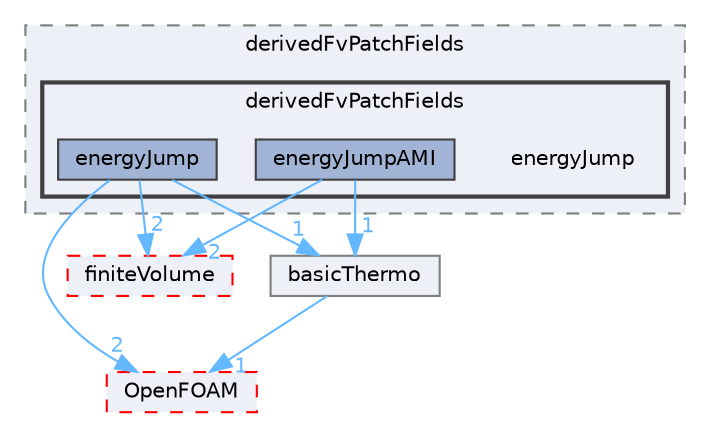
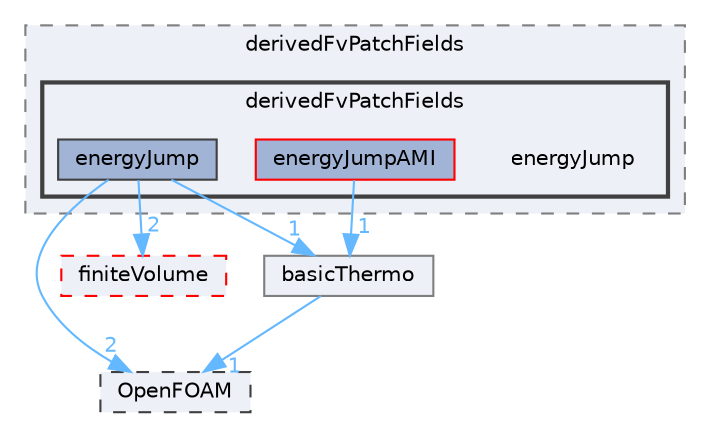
node "energyJumpAMI": color grey25 -> red
edge "energyJumpAMI" -> "finiteVolume": removed
node "OpenFOAM": color red -> grey25
